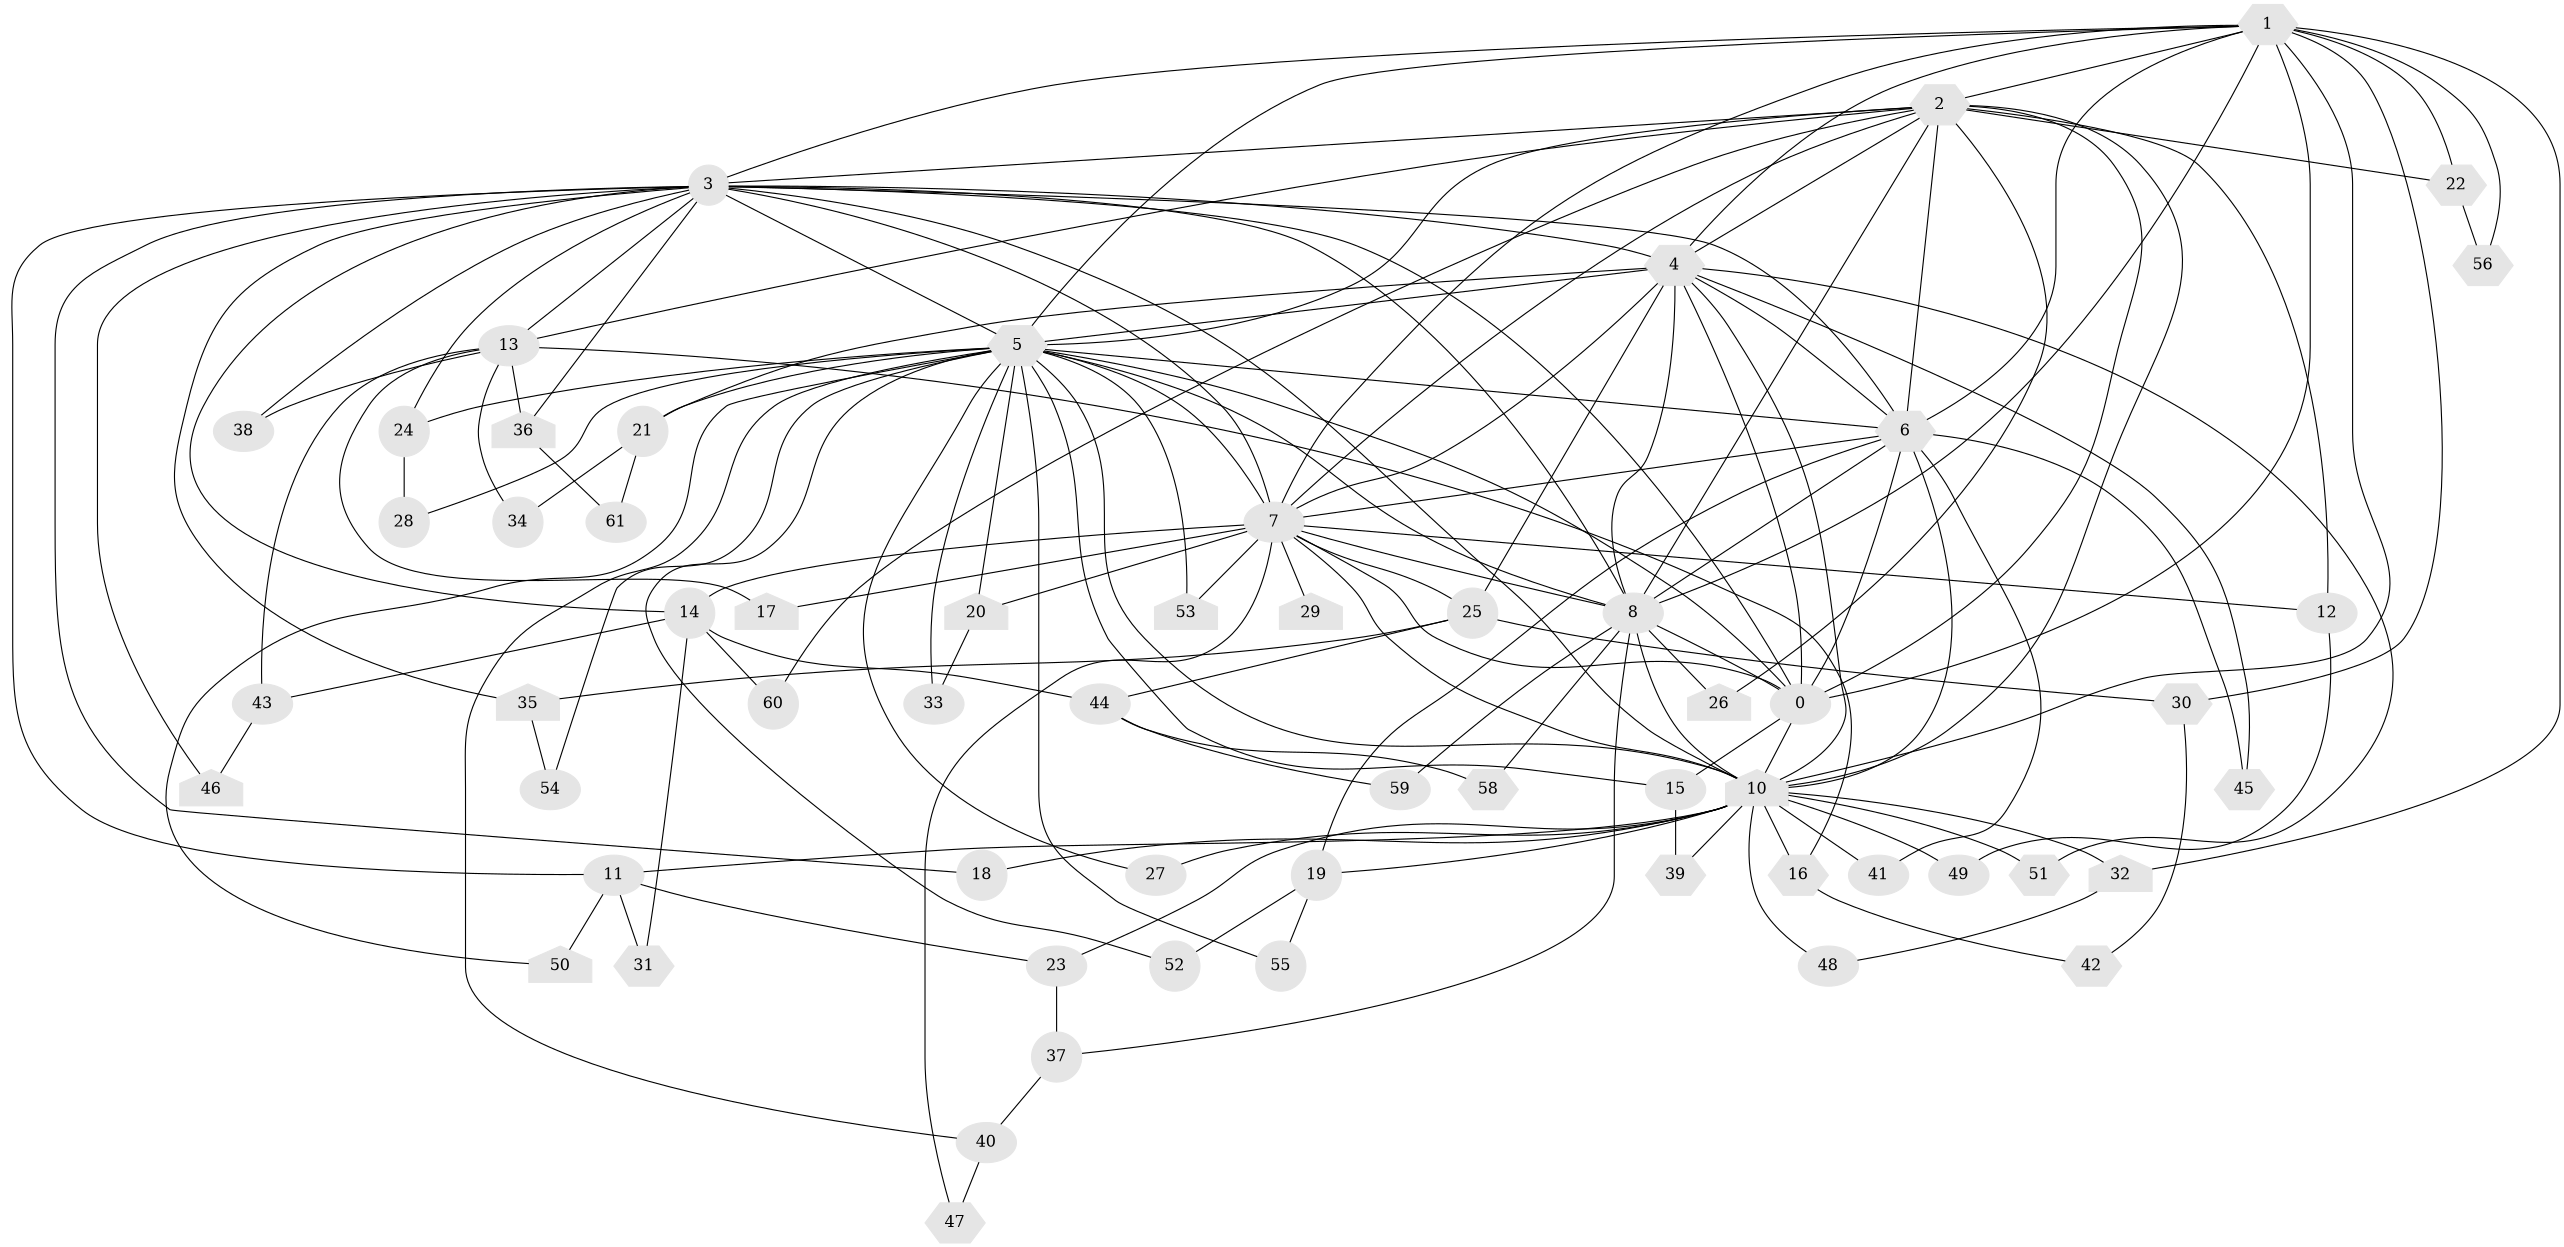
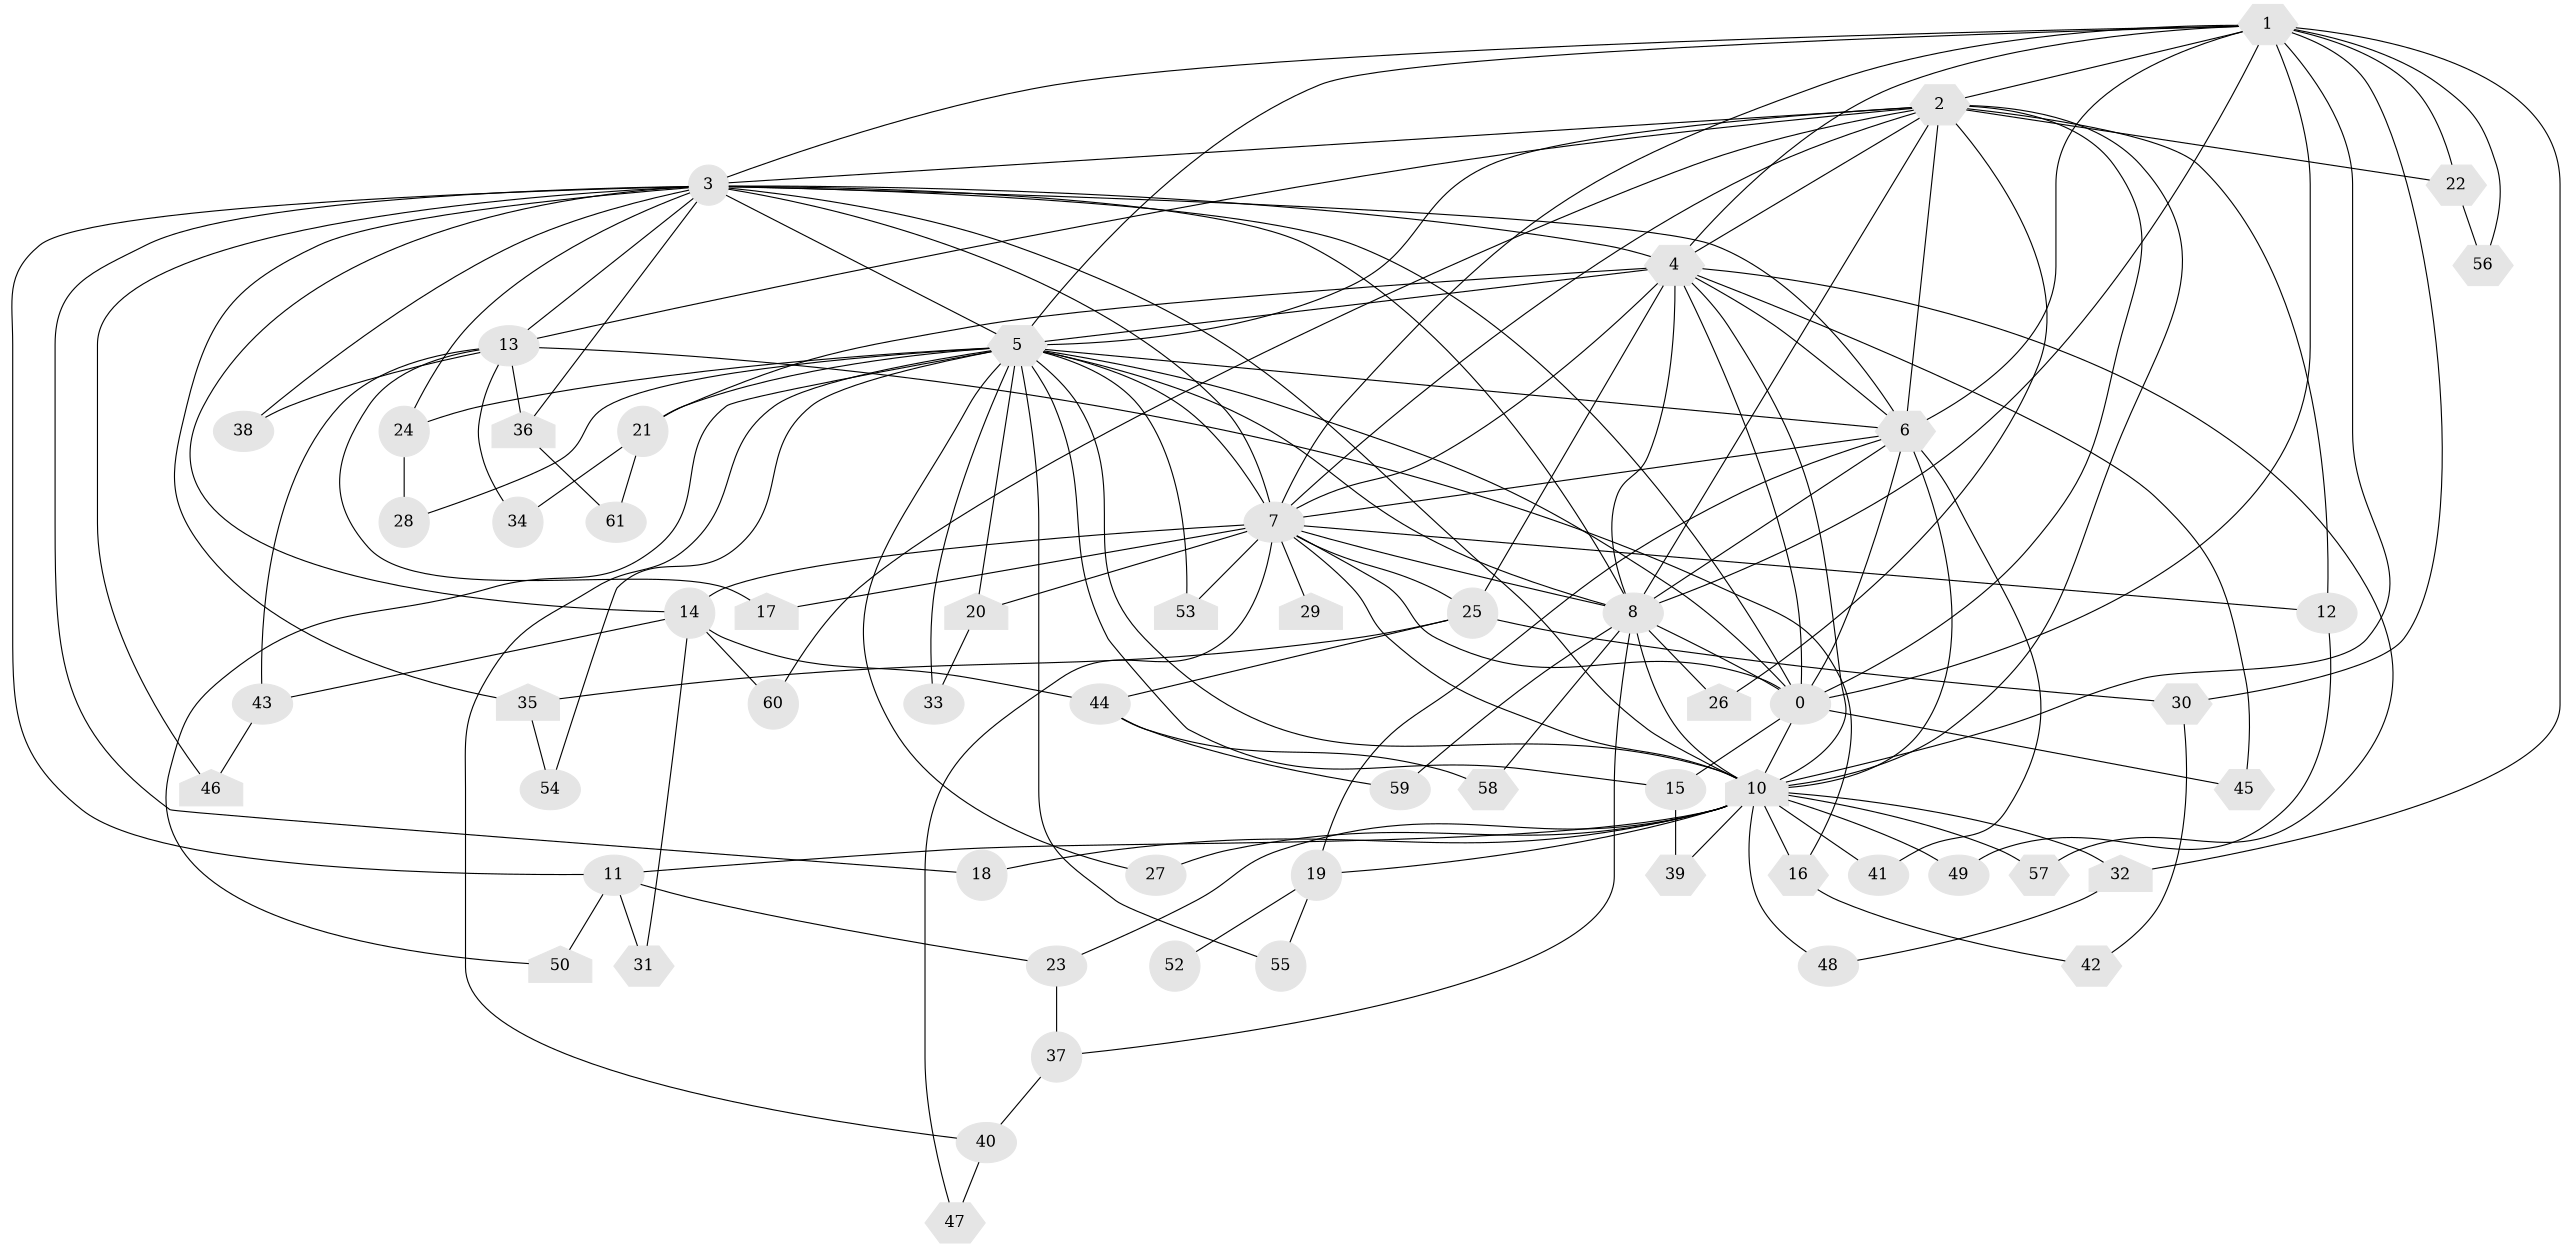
edge "6" -- "45": now "0" -- "45"
edge "5" -- "52": removed
node "51": label "51" -> "57"
